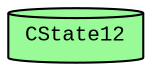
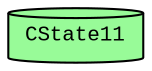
node "CState12": label "CState12" -> "CState11"
